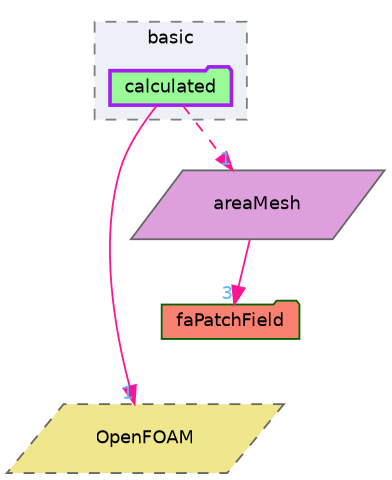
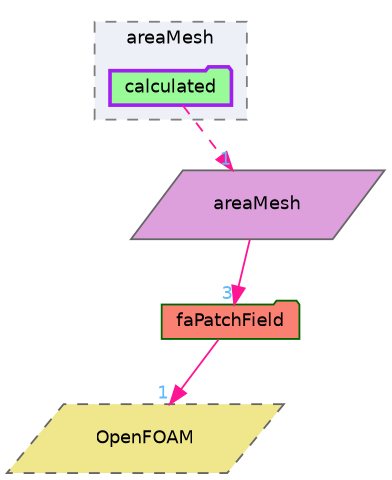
cluster "basic": label "basic" -> "areaMesh"
edge "calculated" -> "OpenFOAM": now "faPatchField" -> "OpenFOAM"
